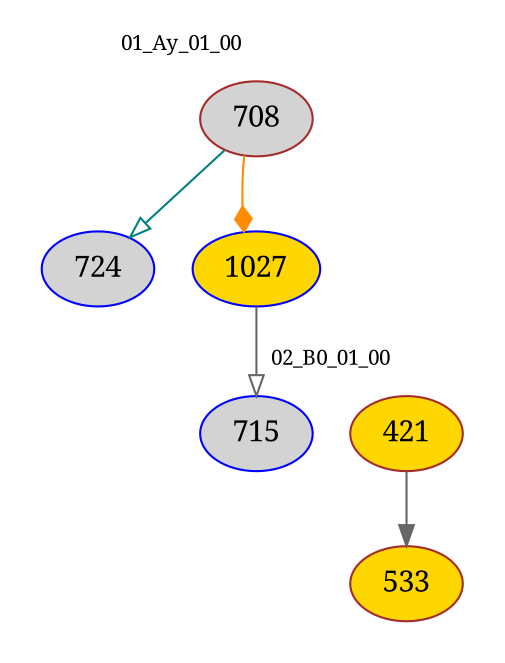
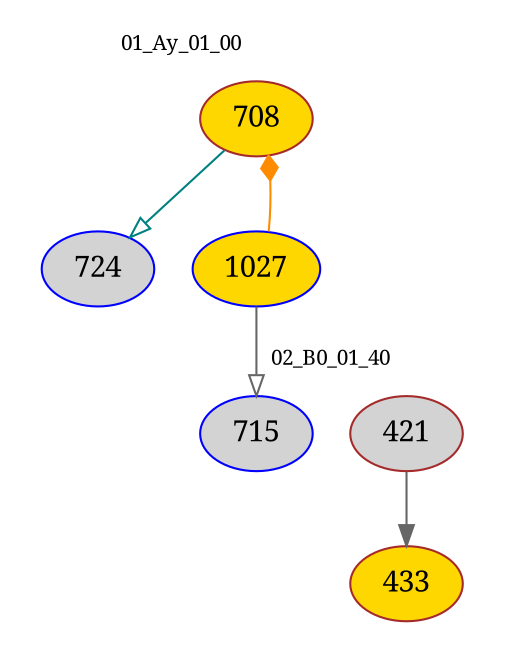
node "708": fillcolor lightgrey -> gold
edge "708" -> "1027": reversed
cluster "02_B0_01_00": label "02_B0_01_00" -> "02_B0_01_40"
node "421": fillcolor gold -> lightgrey
node "533": label "533" -> "433"
